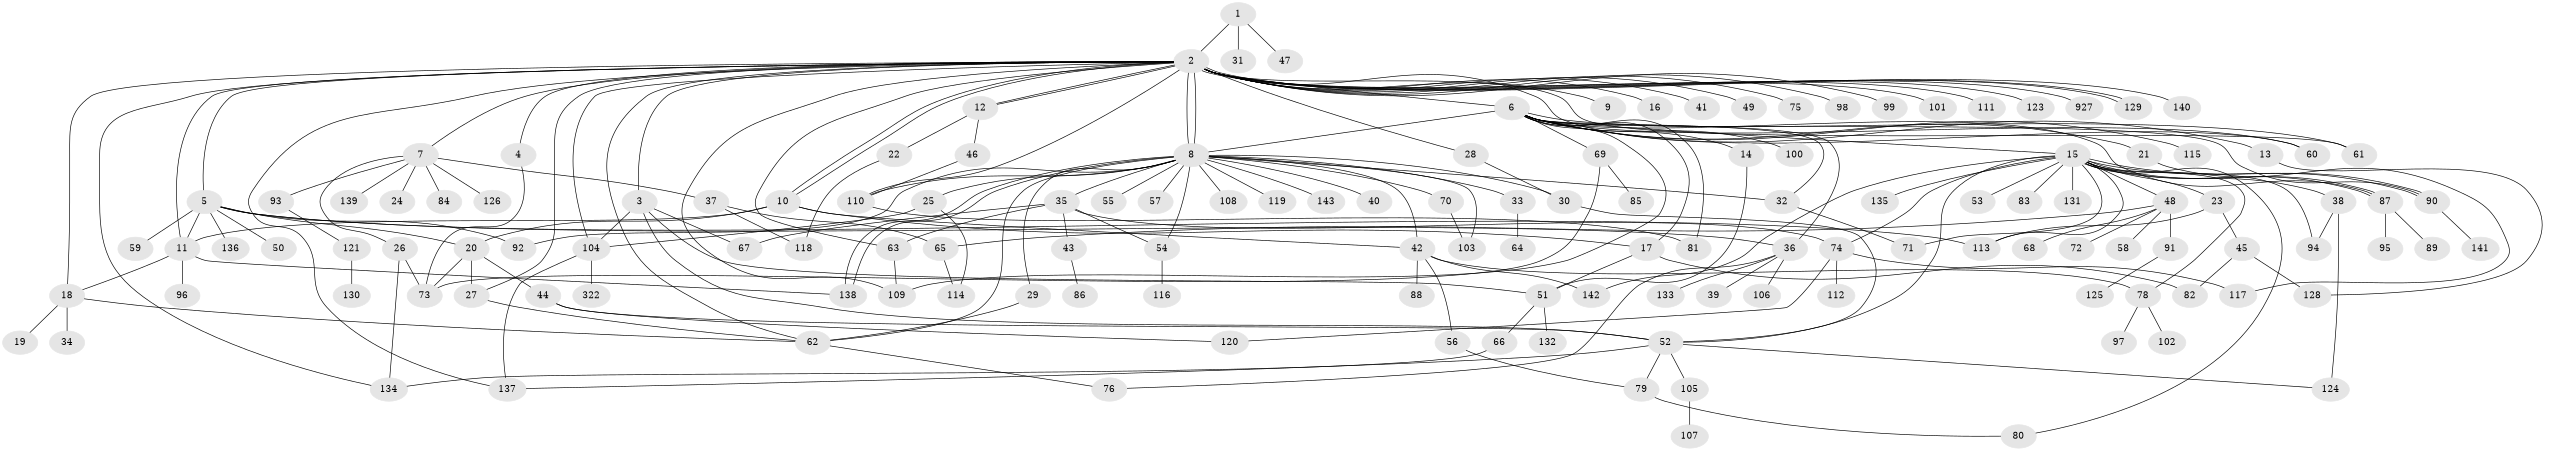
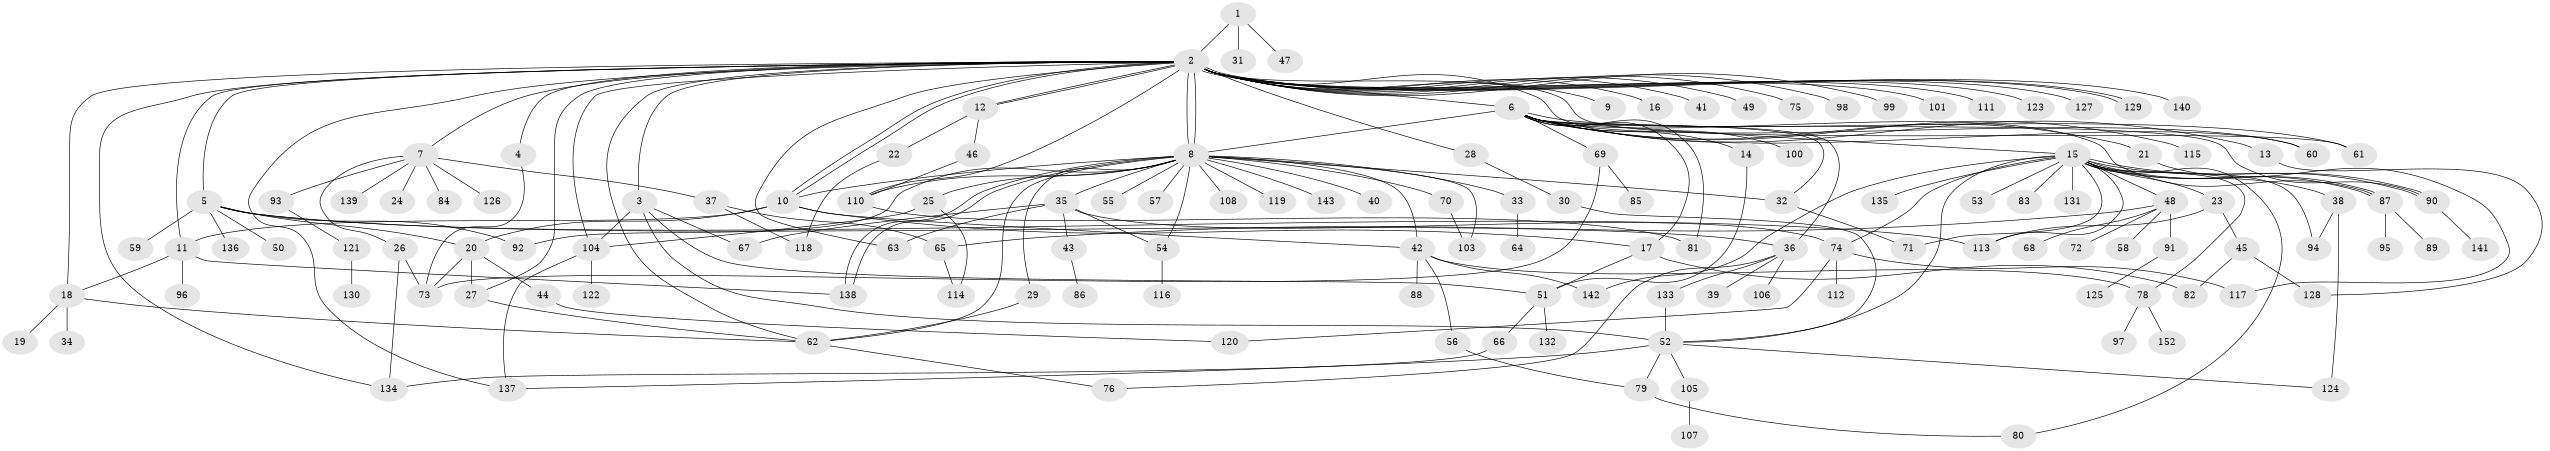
node "927": label "927" -> "127"
edge "8" -- "30": now "8" -- "10"
edge "5" -- "11": removed
node "322": label "322" -> "122"
node "109": removed
edge "44" -- "52": now "133" -- "52"
node "102": label "102" -> "152"
